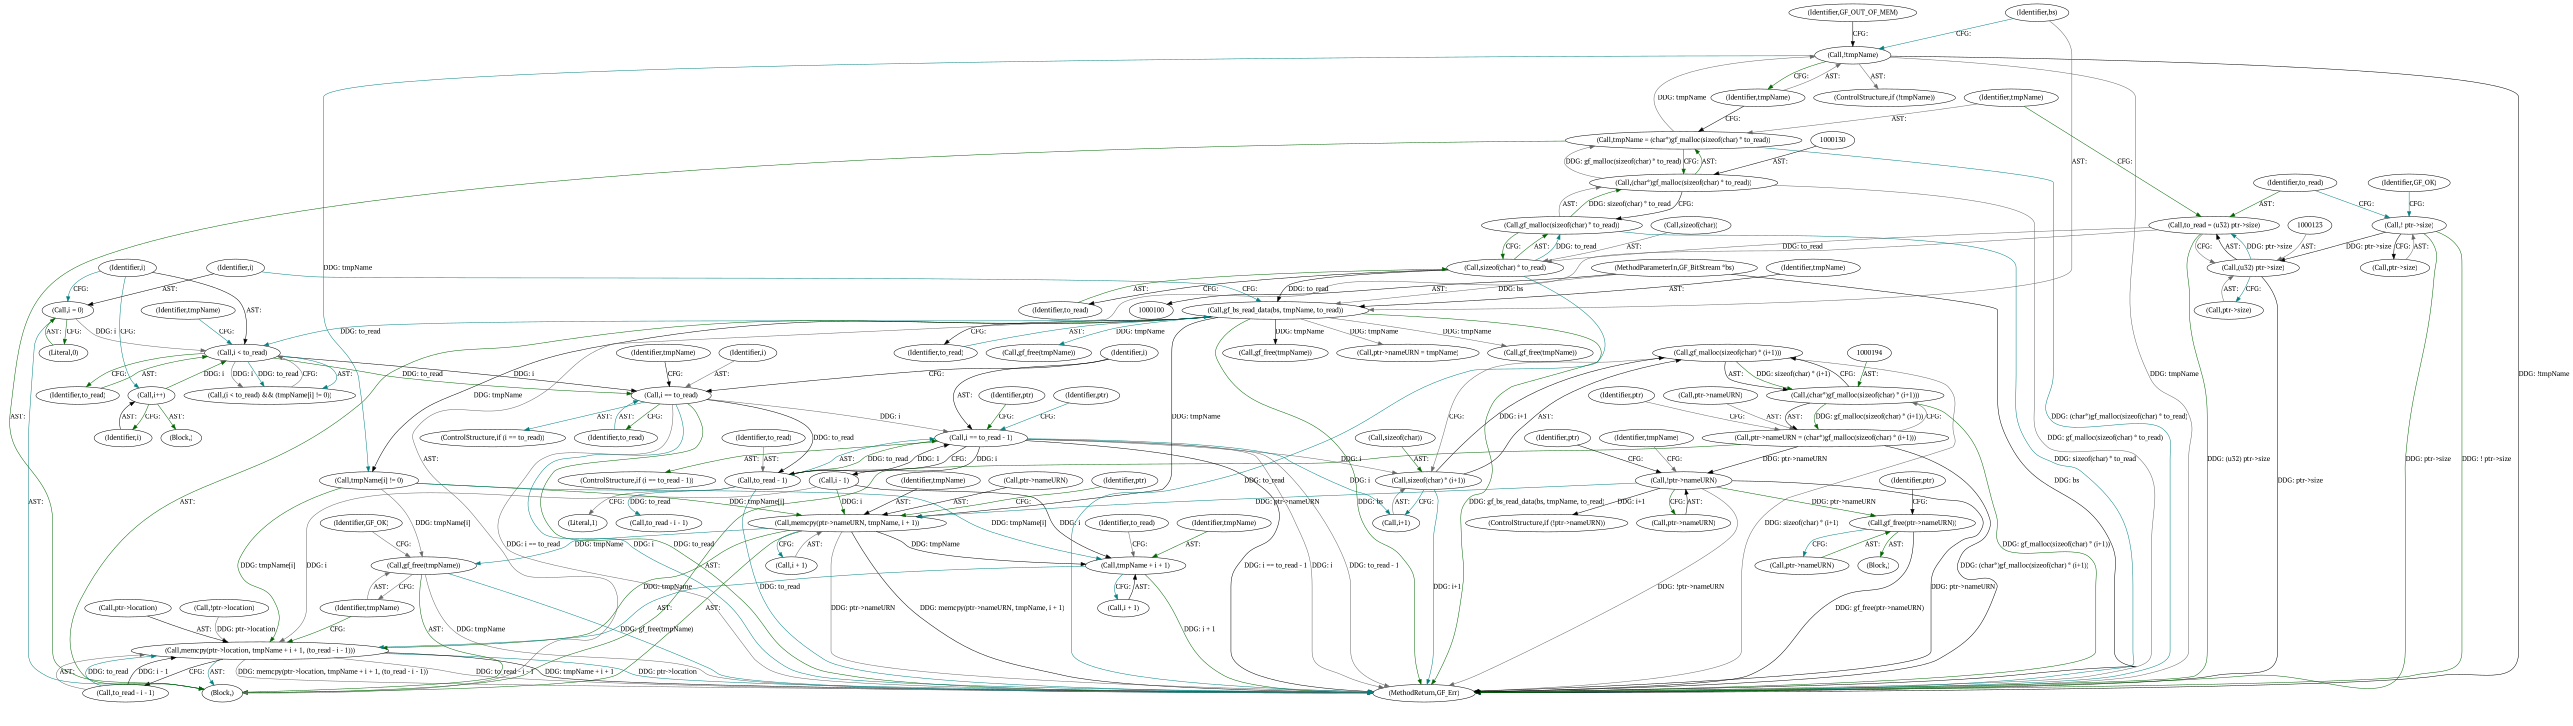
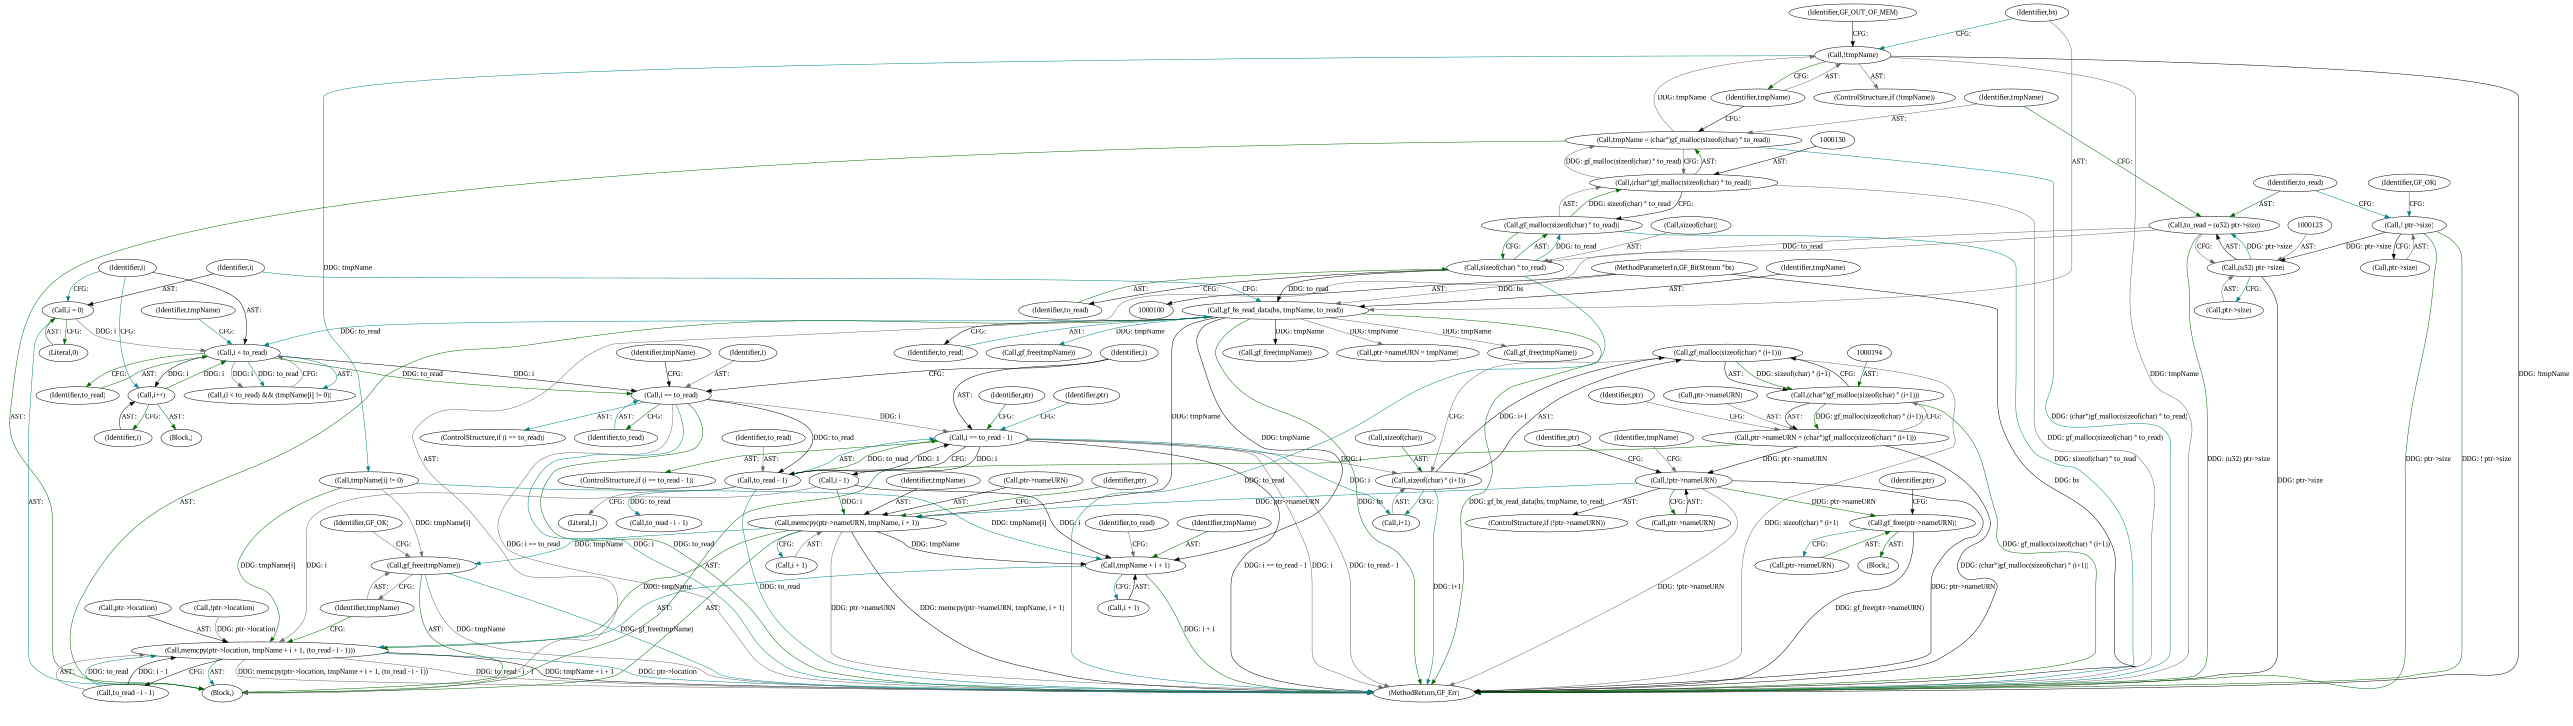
edge "(Call,tmpName = (char*)gf_malloc(sizeof(char) * to_read))" -> "(Call,(char*)gf_malloc(sizeof(char) * to_read))": color darkgreen -> gray40
edge "(Call,gf_bs_read_data(bs, tmpName, to_read))" -> "(Call,tmpName[i] != 0)": now "(Call,gf_bs_read_data(bs, tmpName, to_read))" -> "(Call,tmpName + i + 1)"
edge "(Call,i < to_read)" -> "(Call,i++)": added, label "DDG: i"
edge "(Call,tmpName[i] != 0)" -> "(Call,memcpy(ptr->nameURN, tmpName, i + 1))": removed, label "DDG: tmpName[i]"
edge "(Call,!ptr->nameURN)" -> "(ControlStructure,if (!ptr->nameURN))": label "DDG: i+1" -> "AST: "
